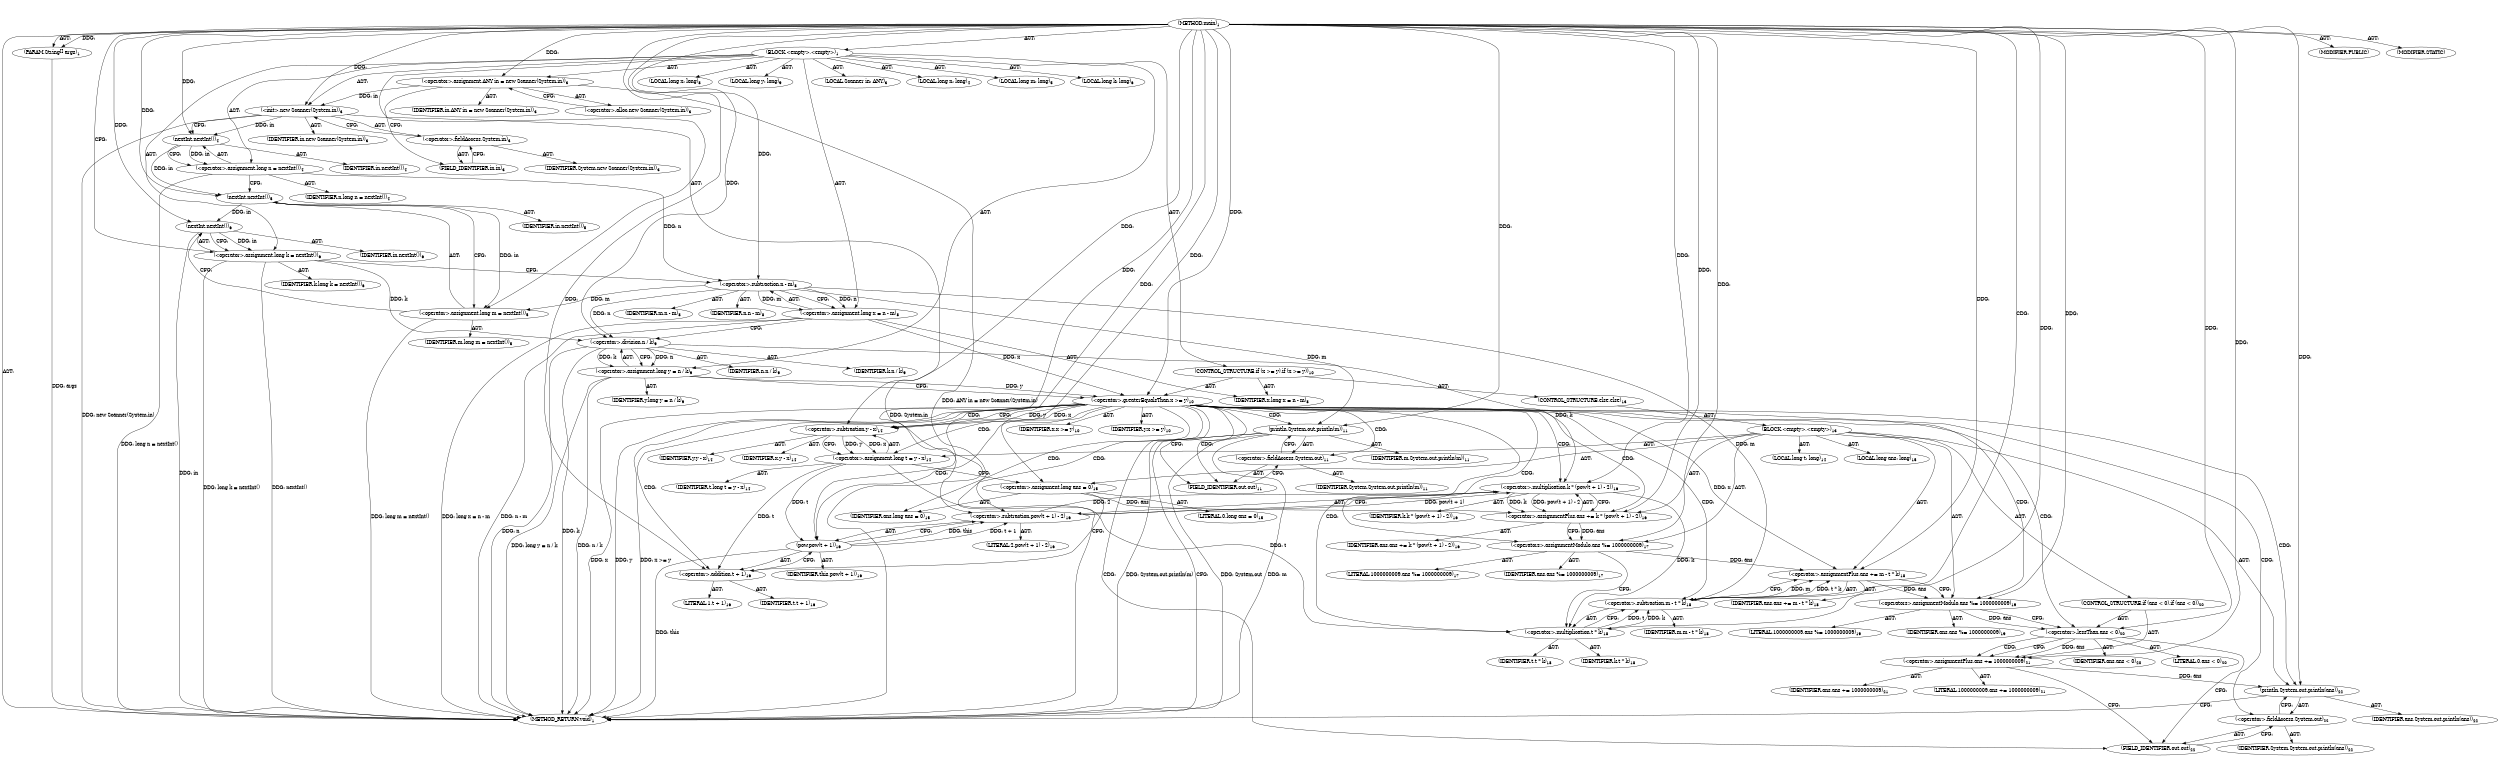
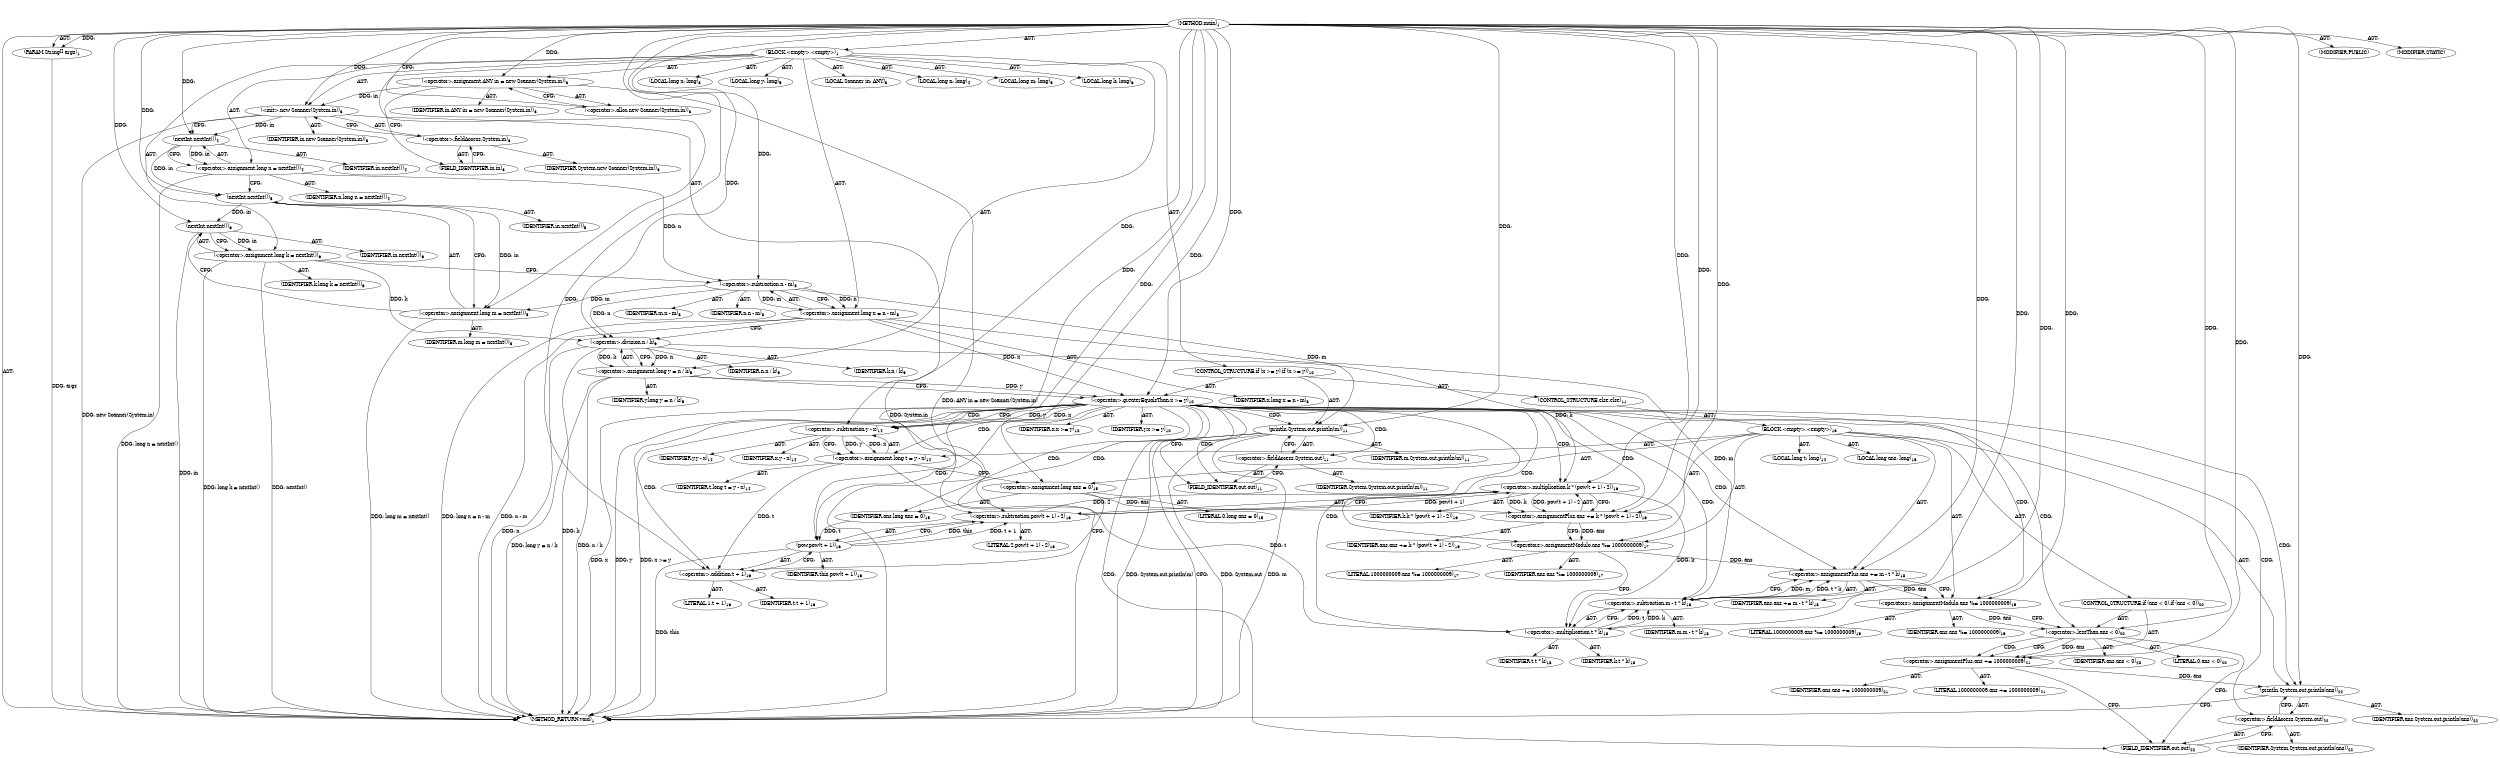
edge "(METHOD,main)" -> "(<operator>.assignment,long k = nextInt())": now "(METHOD,main)" -> "(<operator>.alloc,new Scanner(System.in))"
edge "(METHOD,main)" -> "(<operator>.subtraction,m - t * k)": label "CDG: " -> "DDG: "
edge "(<operator>.subtraction,n - m)" -> "(<operator>.subtraction,m - t * k)": now "(<operator>.assignment,long x = n - m)" -> "(<operator>.subtraction,m - t * k)"
edge "(CONTROL_STRUCTURE,if (x >= y),if (x >= y))" -> "(IDENTIFIER,x,long x = n - m)": now "(CONTROL_STRUCTURE,if (x >= y),if (x >= y))" -> "(println,System.out.println(m))"
node "(CONTROL_STRUCTURE,else,else)": text "13" -> "11"
edge "(<operator>.greaterEqualsThan,x >= y)" -> "(<operator>.assignmentPlus,ans += m - t * k)": label "DDG: x" -> "CDG: "
edge "(<operator>.assignment,long t = y - x)" -> "(pow,pow(t + 1))": now "(IDENTIFIER,ans,long ans = 0)" -> "(pow,pow(t + 1))"
